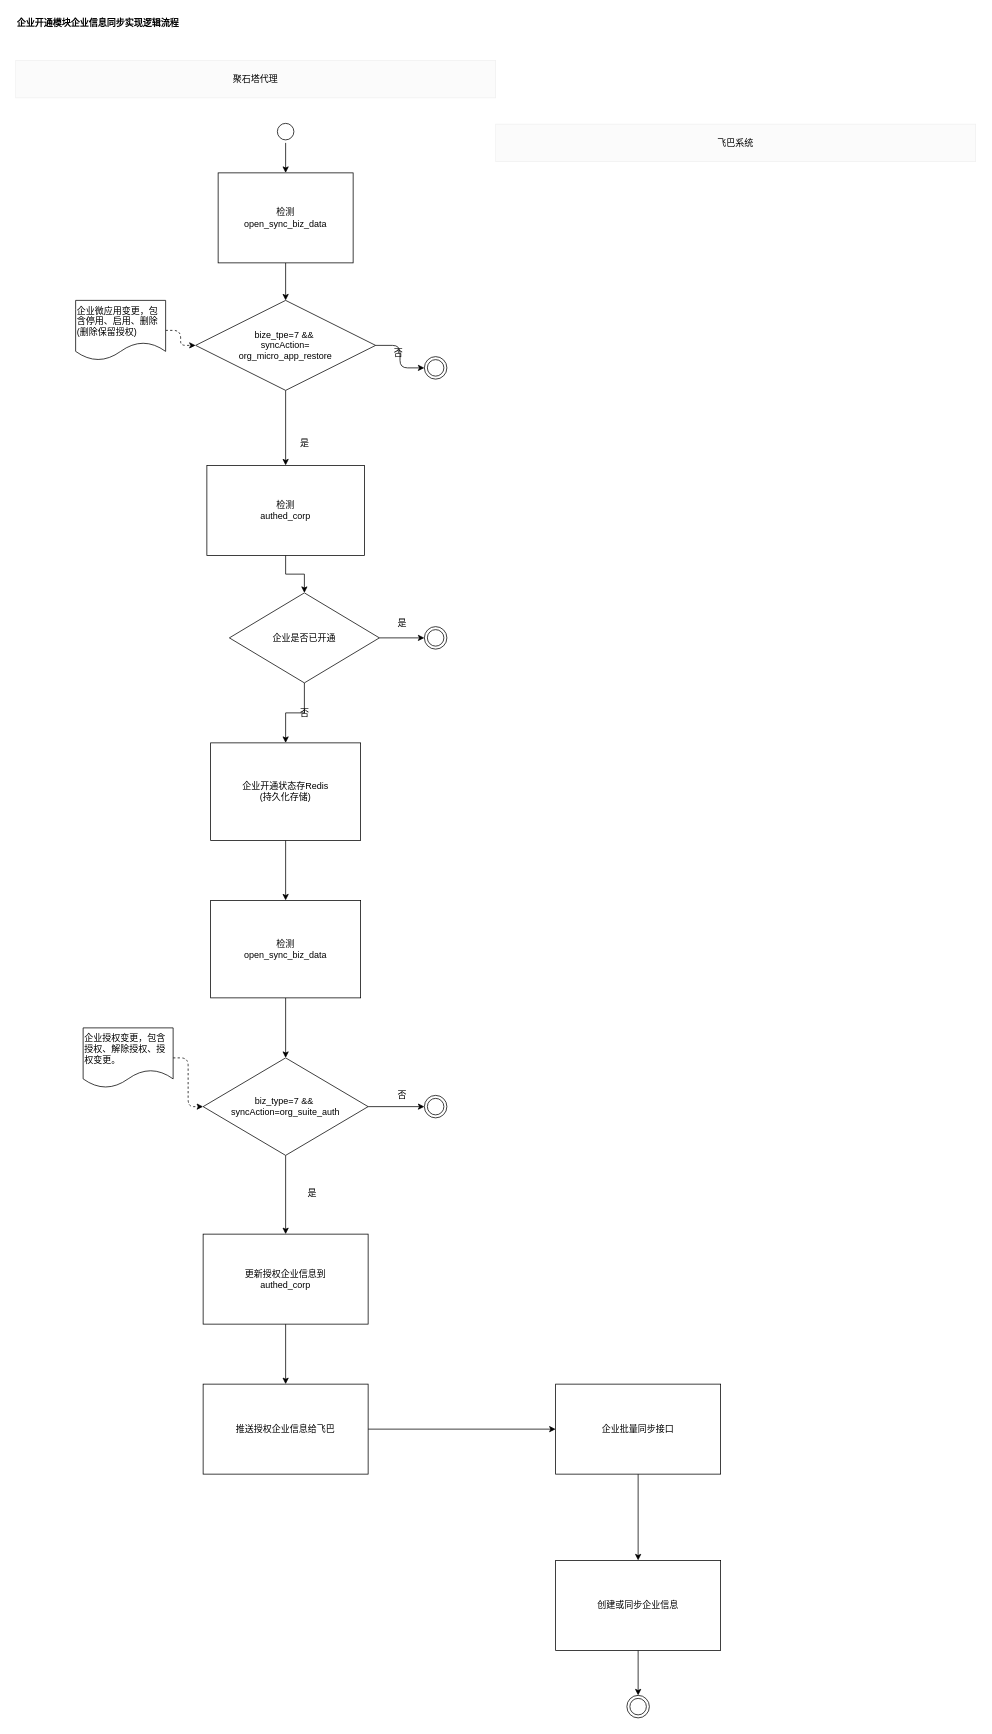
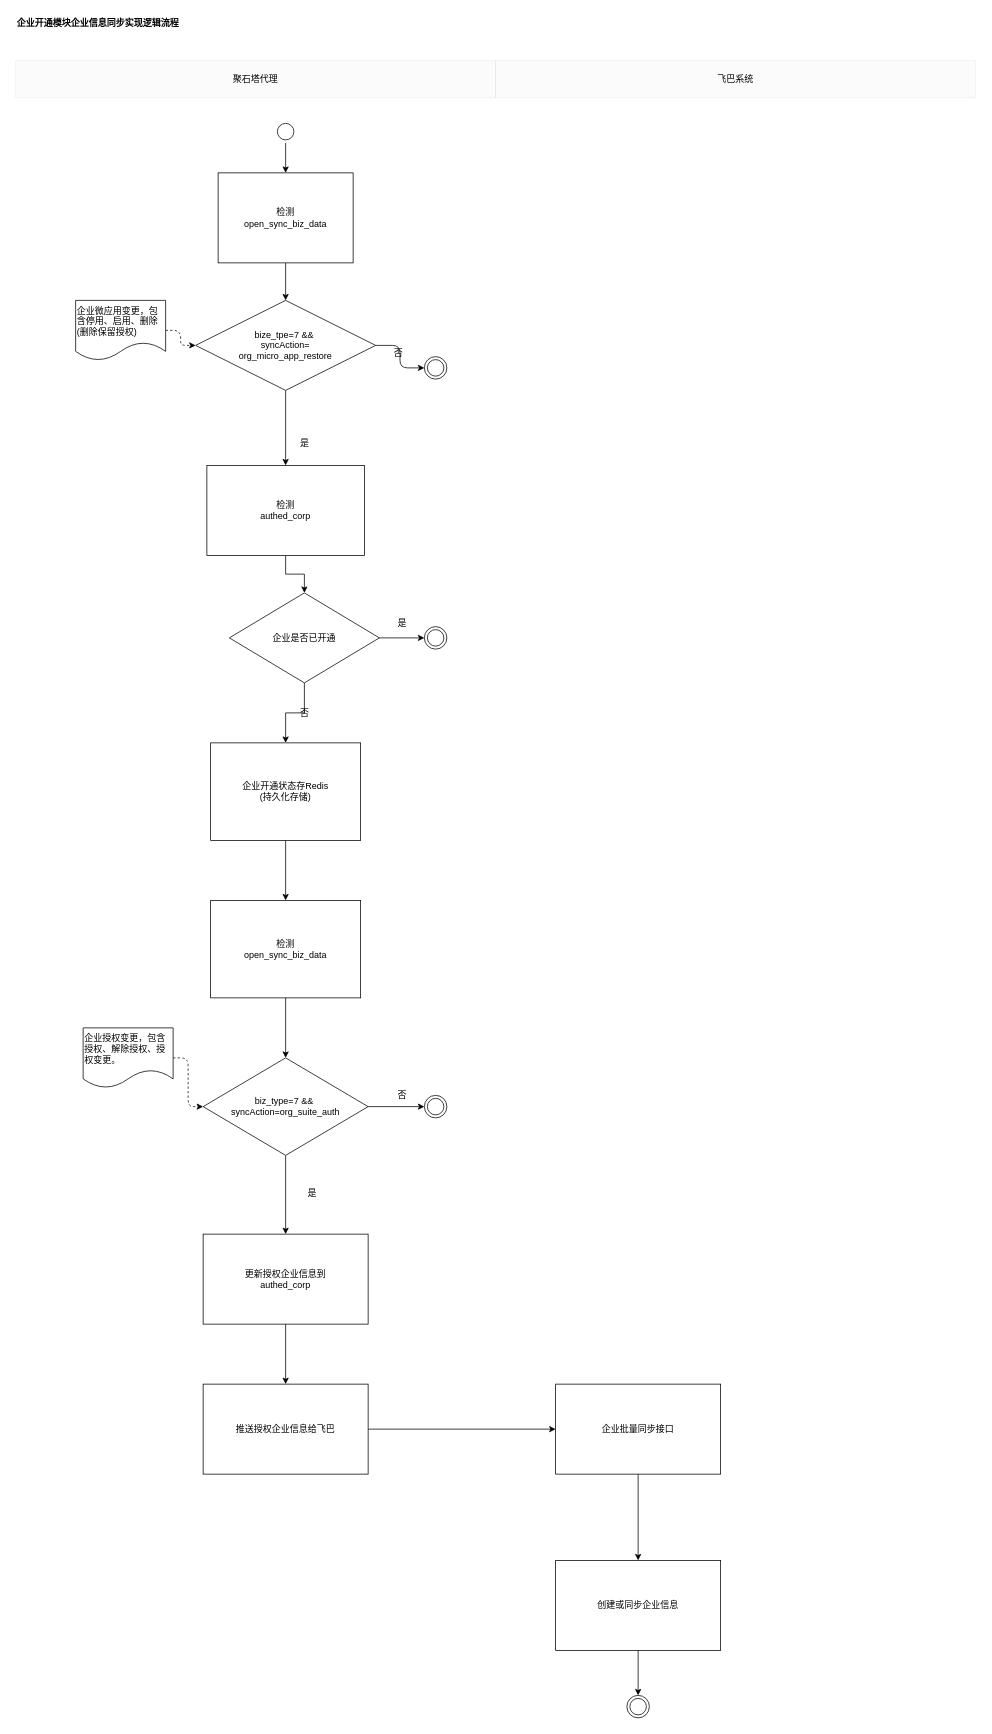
node "飞巴系统": moved (735, 143) -> (735, 79)
